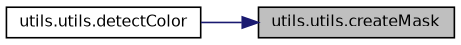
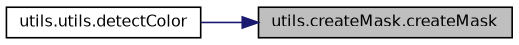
node "utils.utils.createMask": label "utils.utils.createMask" -> "utils.createMask.createMask"
